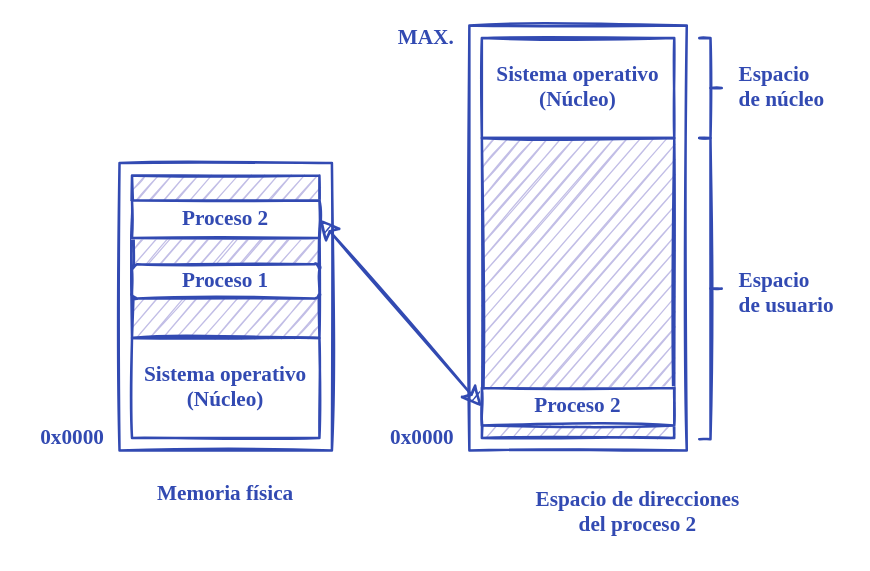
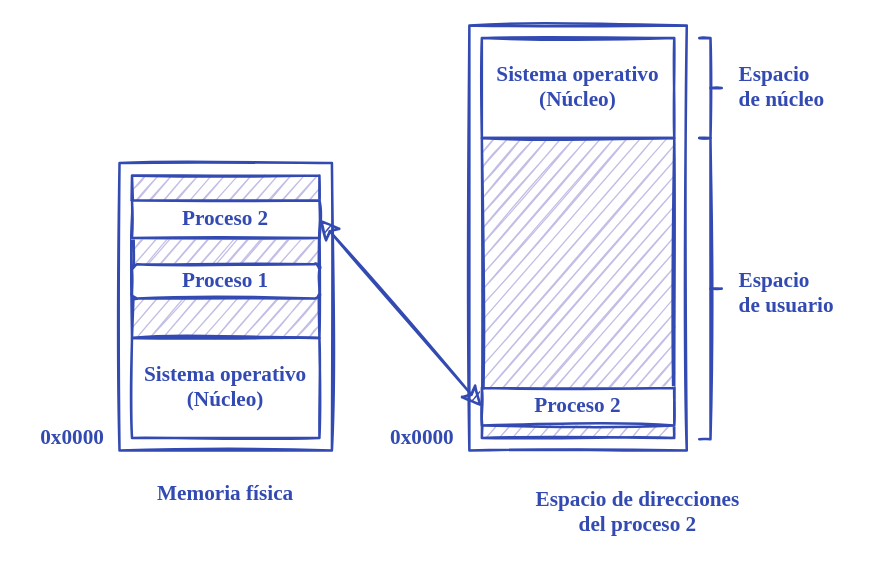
node "MAX.": removed
